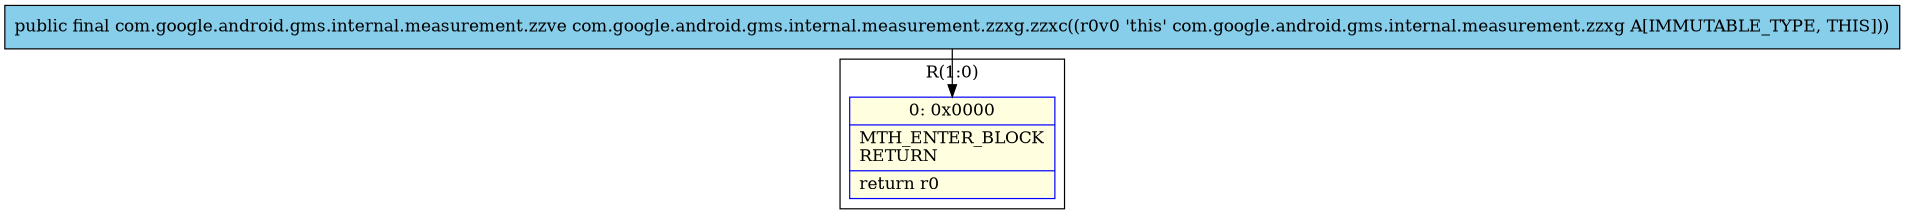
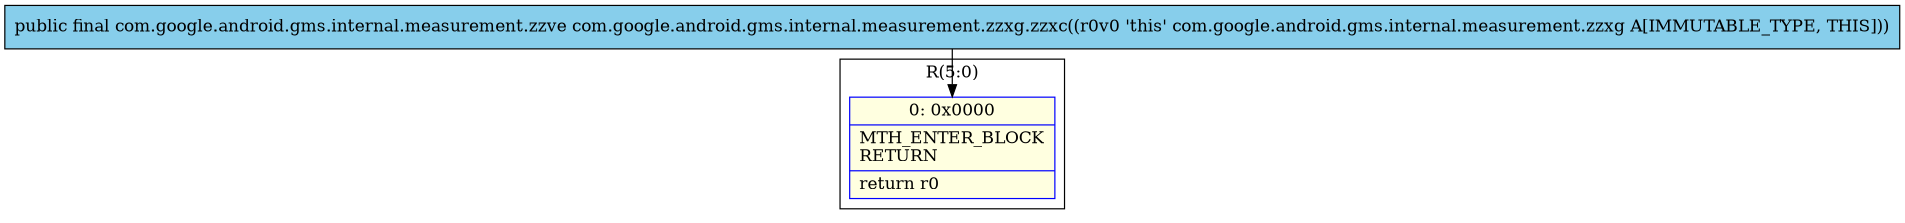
cluster "R(1:0)": label "R(1:0)" -> "R(5:0)"
